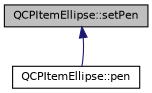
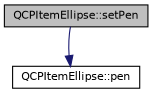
edge "QCPItemEllipse::pen" -> "QCPItemEllipse::setPen": reversed
